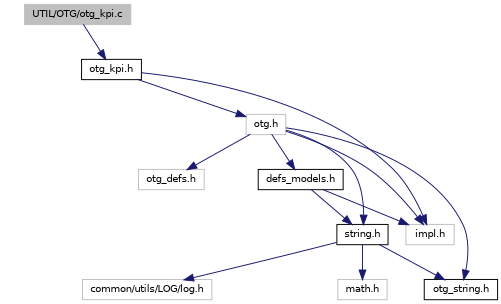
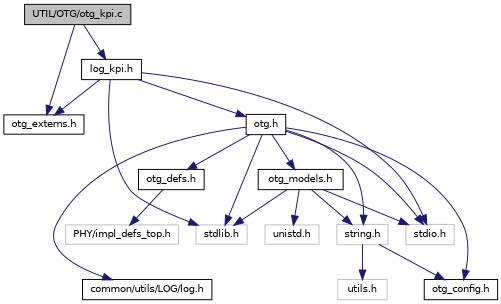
node "UTIL/OTG/otg_kpi.c": color grey75 -> black
node "otg_kpi.h": label "otg_kpi.h" -> "log_kpi.h"
node "otg_externs.h": added
node "otg.h": color grey75 -> black
node "otg_defs.h": color grey75 -> black
node "defs_models.h": label "defs_models.h" -> "otg_models.h"
node "PHY/impl_defs_top.h": added
node "stdlib.h": added
node "unistd.h": added
node "string.h": color black -> grey75
node "impl.h": label "impl.h" -> "stdio.h"
edge "string.h" -> "common/utils/LOG/log.h": now "otg.h" -> "common/utils/LOG/log.h"
node "common/utils/LOG/log.h": color grey75 -> black
node "math.h": label "math.h" -> "utils.h"
node "otg_string.h": label "otg_string.h" -> "otg_config.h"
